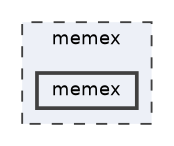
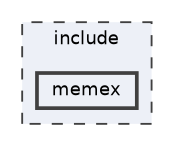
cluster "memex": label "memex" -> "include"
